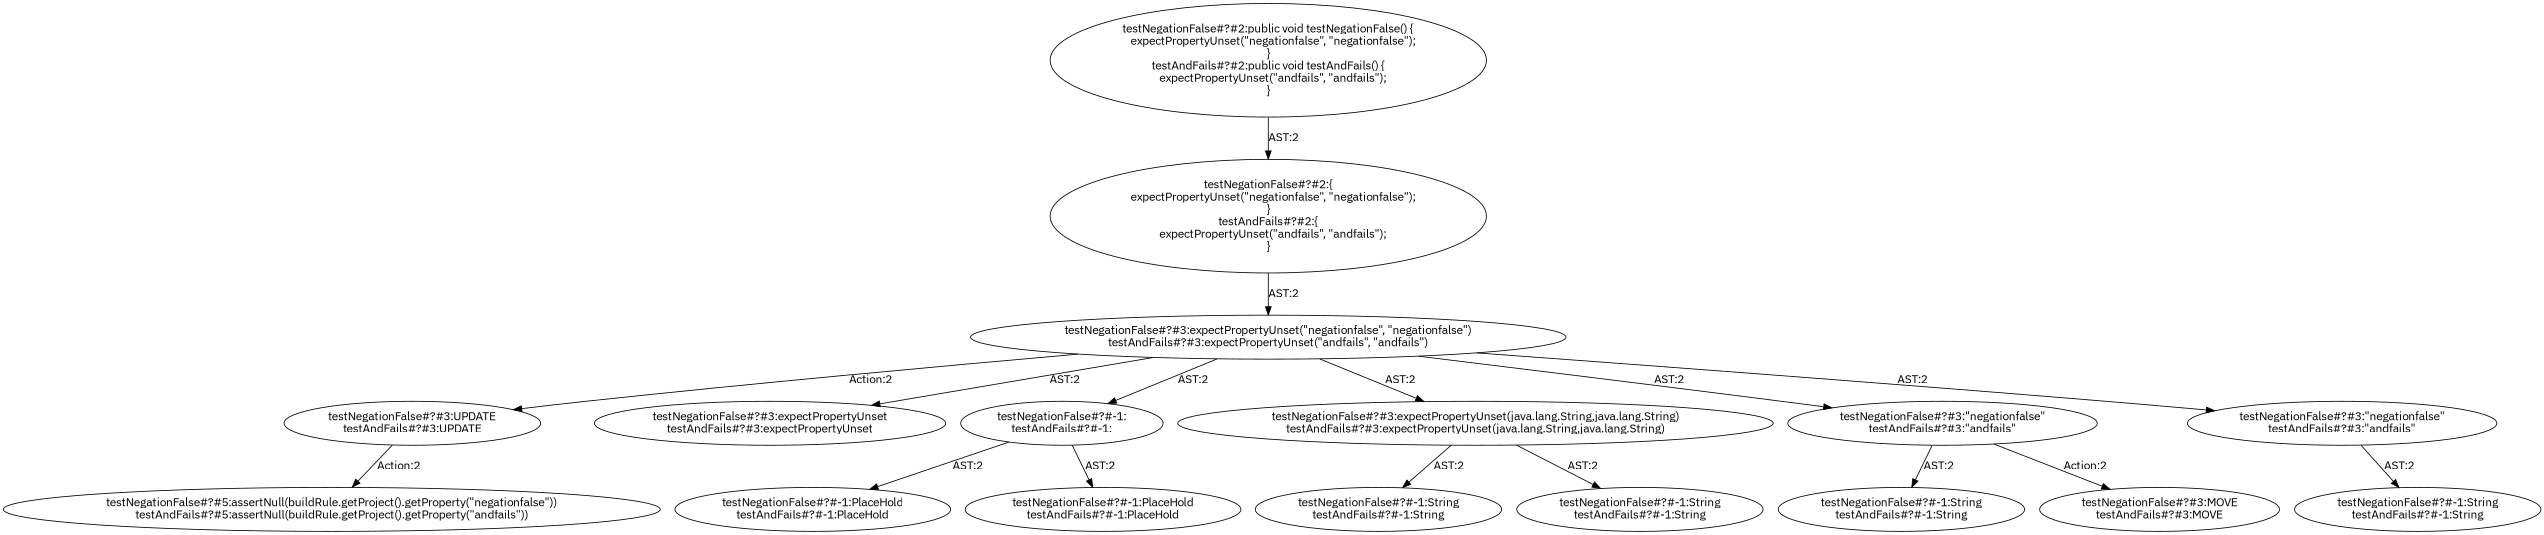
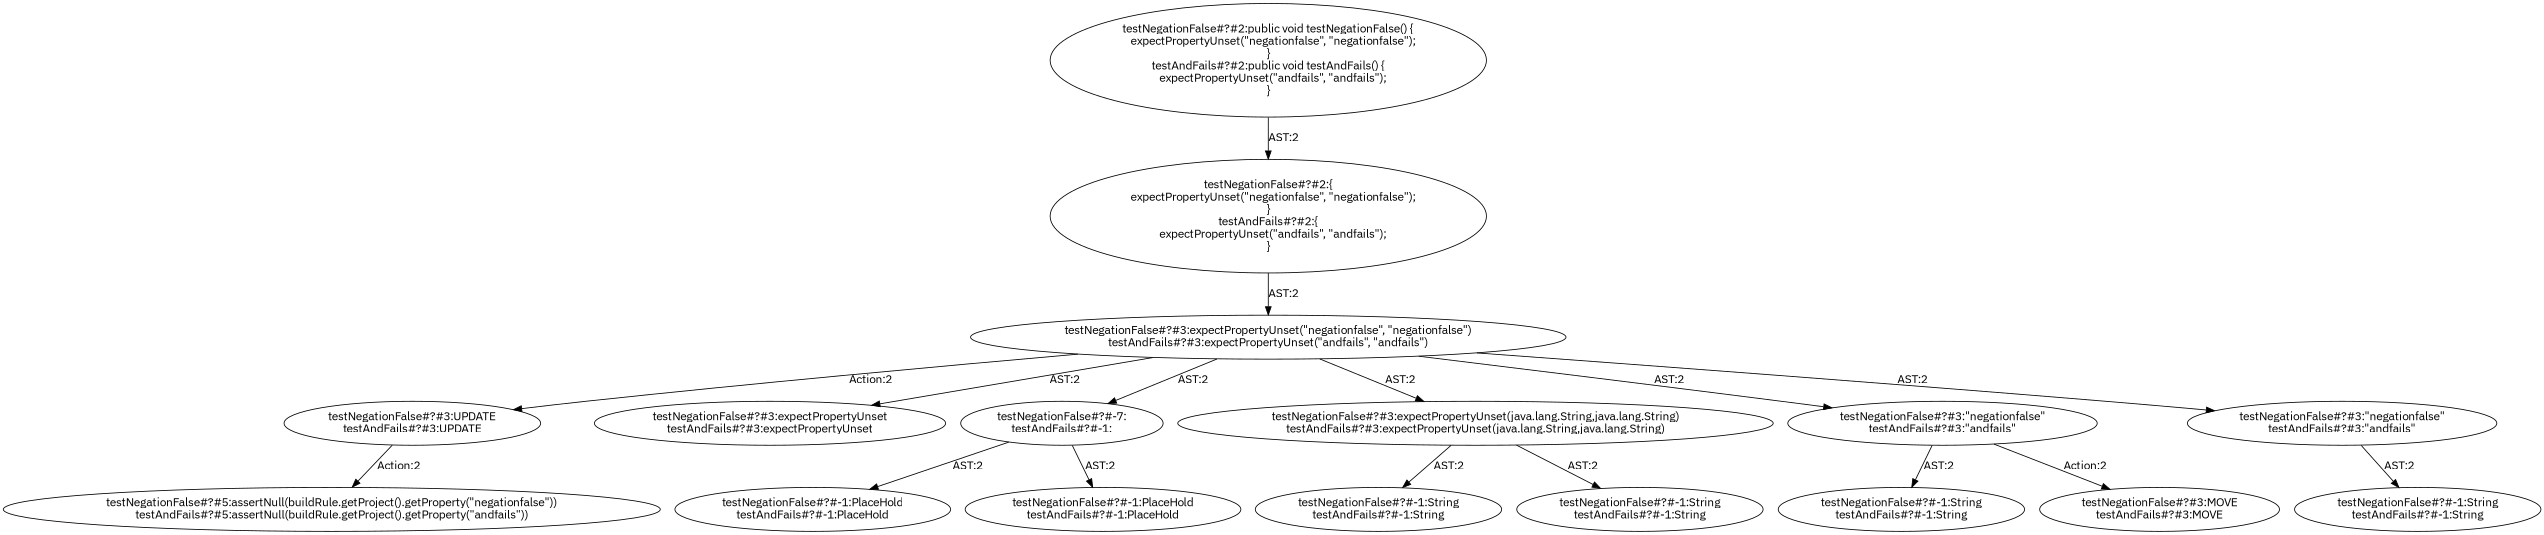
node "testNegationFalse#?#-1: testAndFails#?#-1:": label "testNegationFalse#?#-1: testAndFails#?#-1:" -> "testNegationFalse#?#-7: testAndFails#?#-1:"
